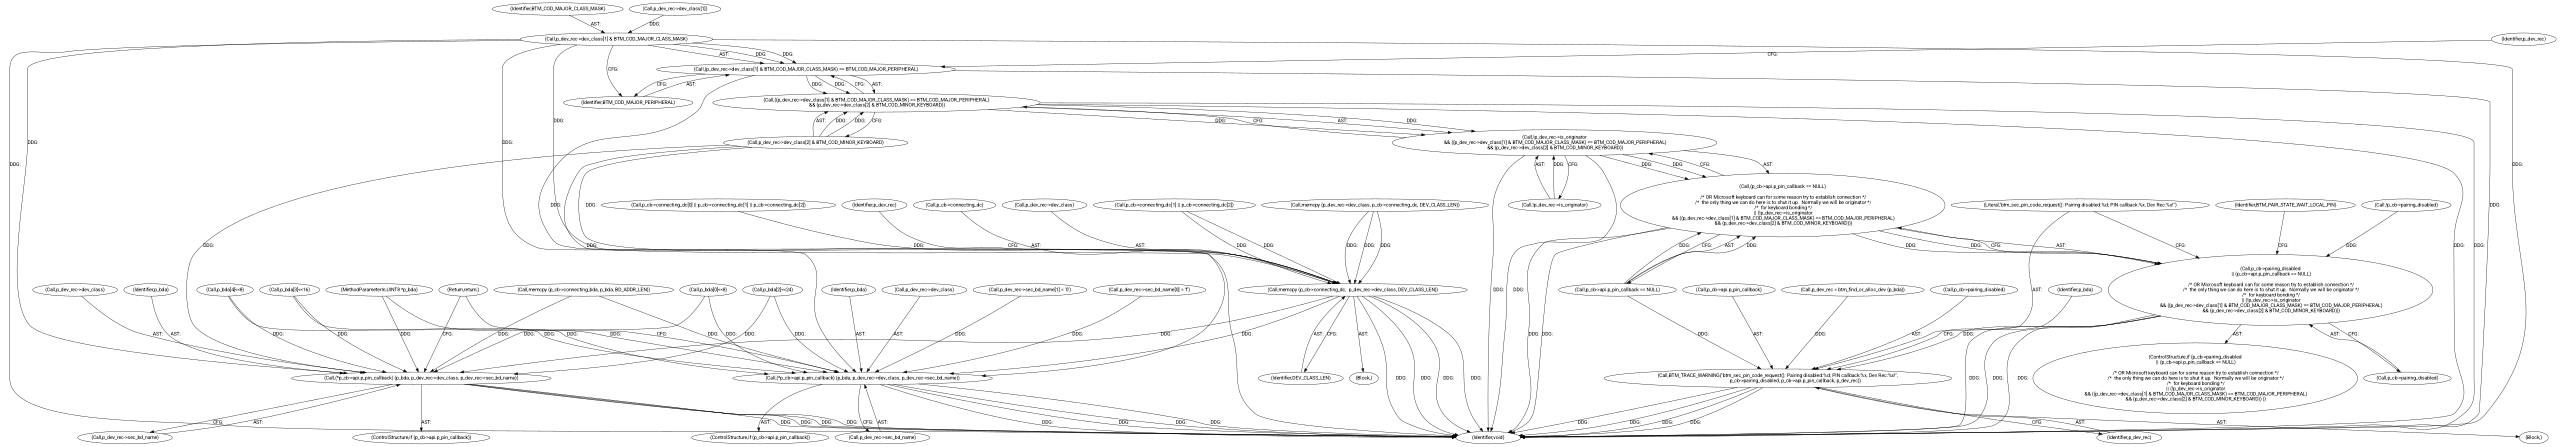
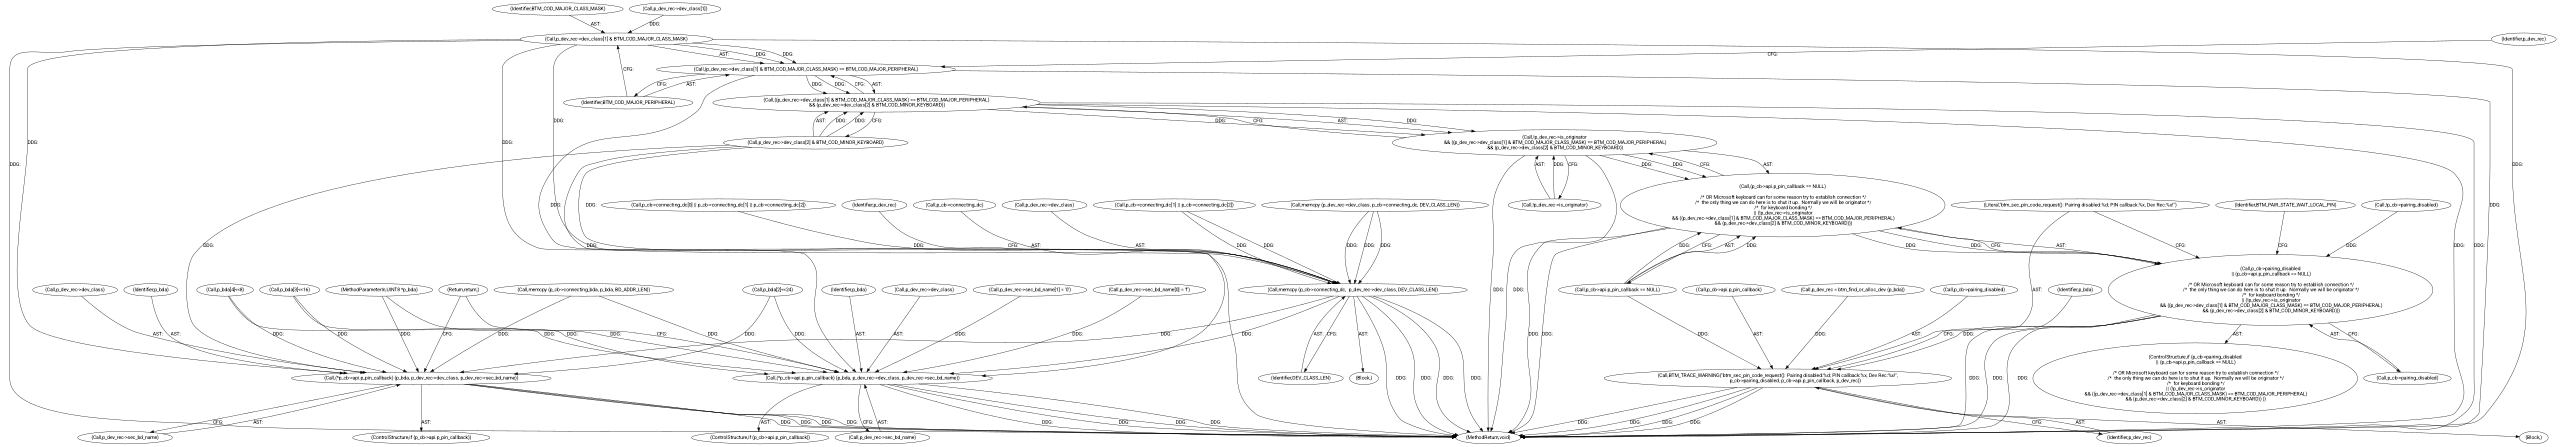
edge "(Call,p_dev_rec->dev_class[1] & BTM_COD_MAJOR_CLASS_MASK)" -> "(Identifier,BTM_COD_MAJOR_PERIPHERAL)": reversed
node "(Call,p_bda[0]<<8)": removed
node "(Identifier,void)": label "(Identifier,void)" -> "(MethodReturn,void)"
